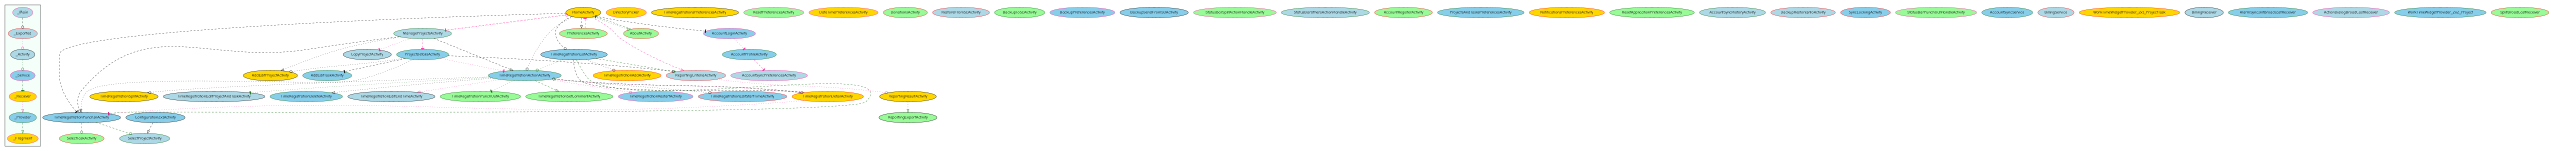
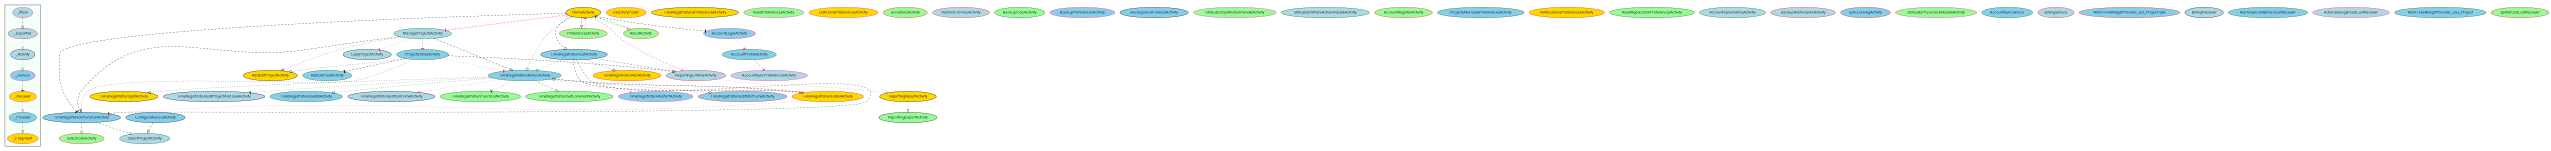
node "WorkTimeWidgetProvider_2x1_ProjectTask": fillcolor gold -> skyblue
